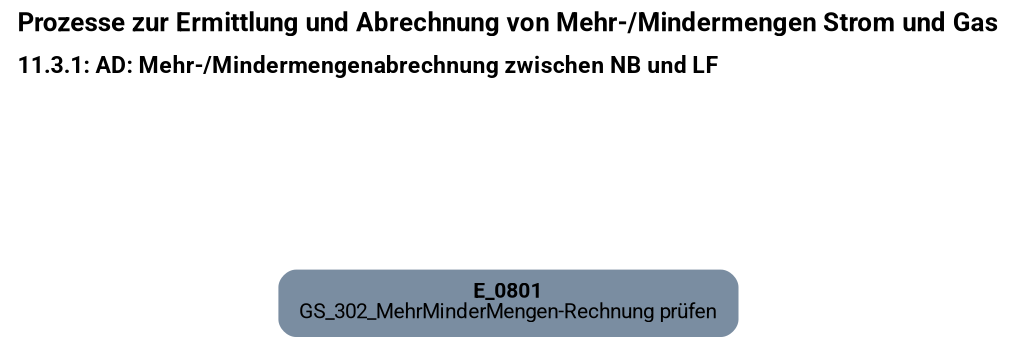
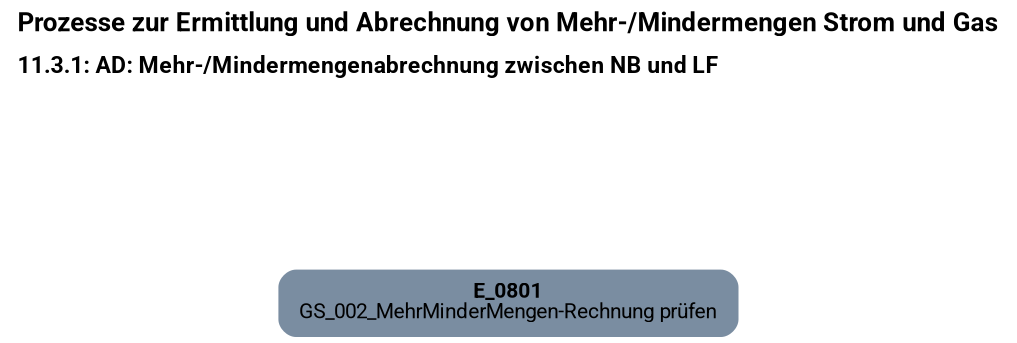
node "E_0801": text "GS_302_MehrMinderMengen-Rechnung prüfen" -> "GS_002_MehrMinderMengen-Rechnung prüfen"
